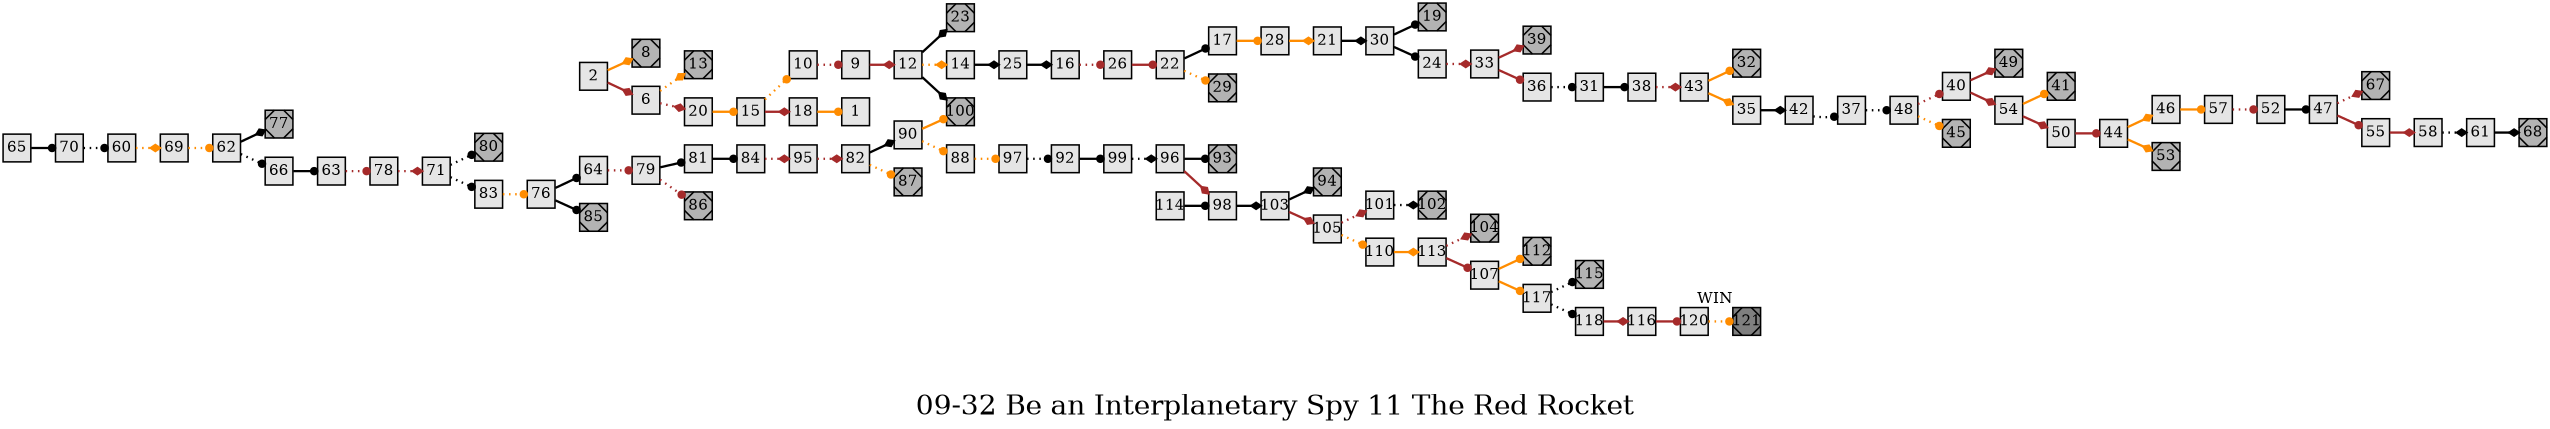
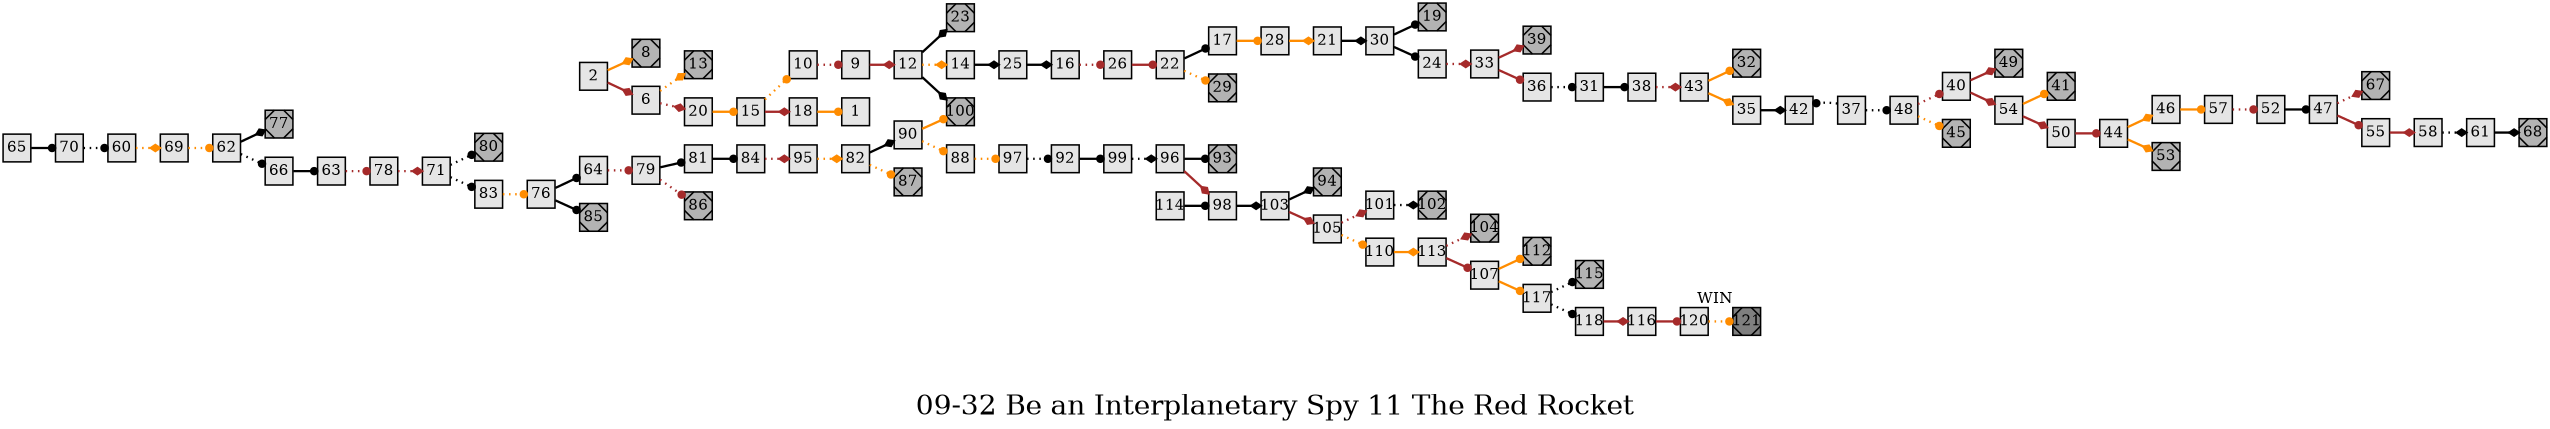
edge "42" -> "37": reversed
edge "95" -> "82": color brown -> darkorange
